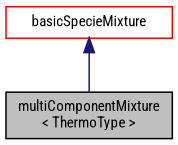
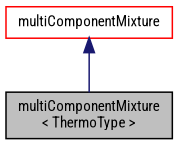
node "basicSpecieMixture": label "basicSpecieMixture" -> "multiComponentMixture"
